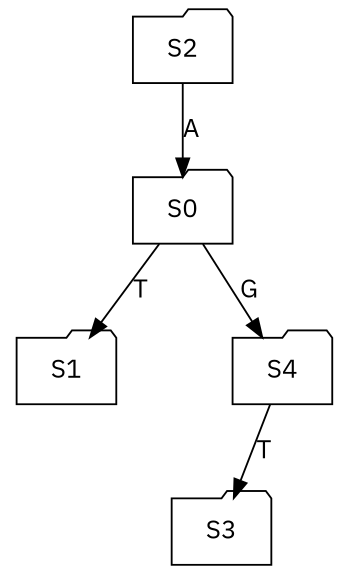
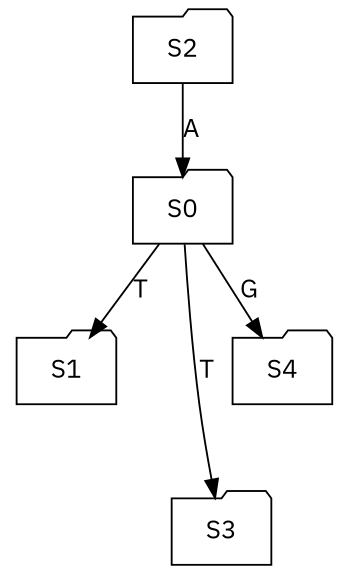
edge "S4" -> "S3": now "S0" -> "S3"
